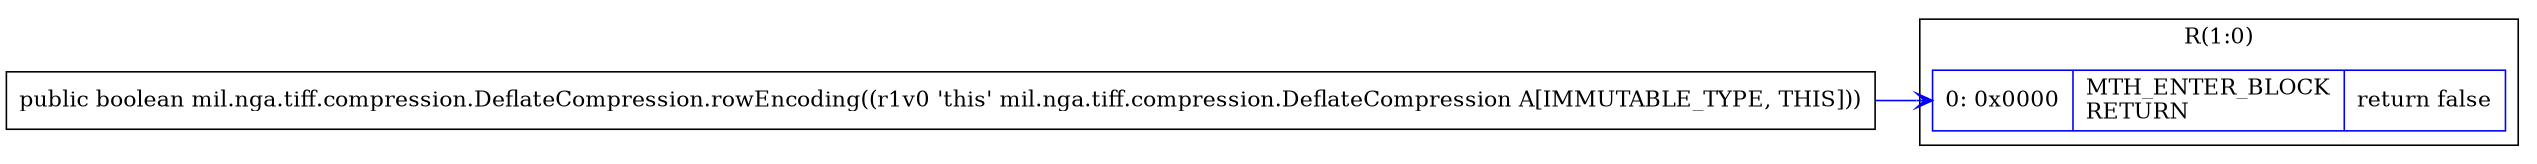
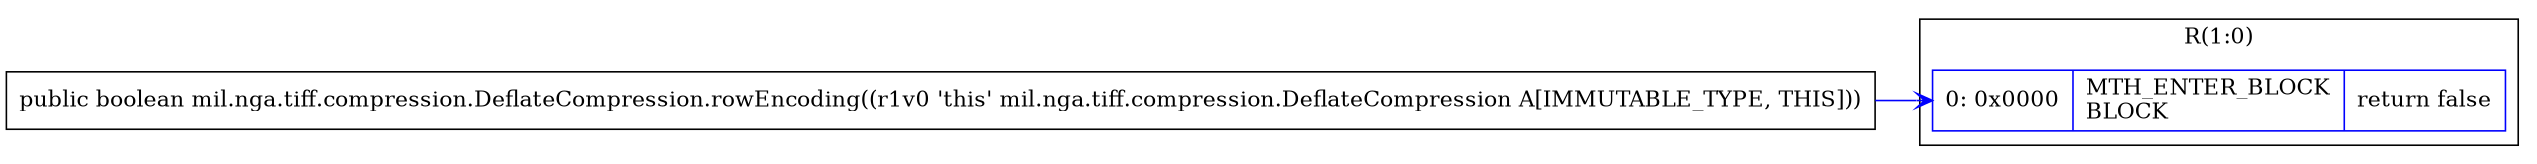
node "0: 0x0000": text "RETURN" -> "BLOCK"
